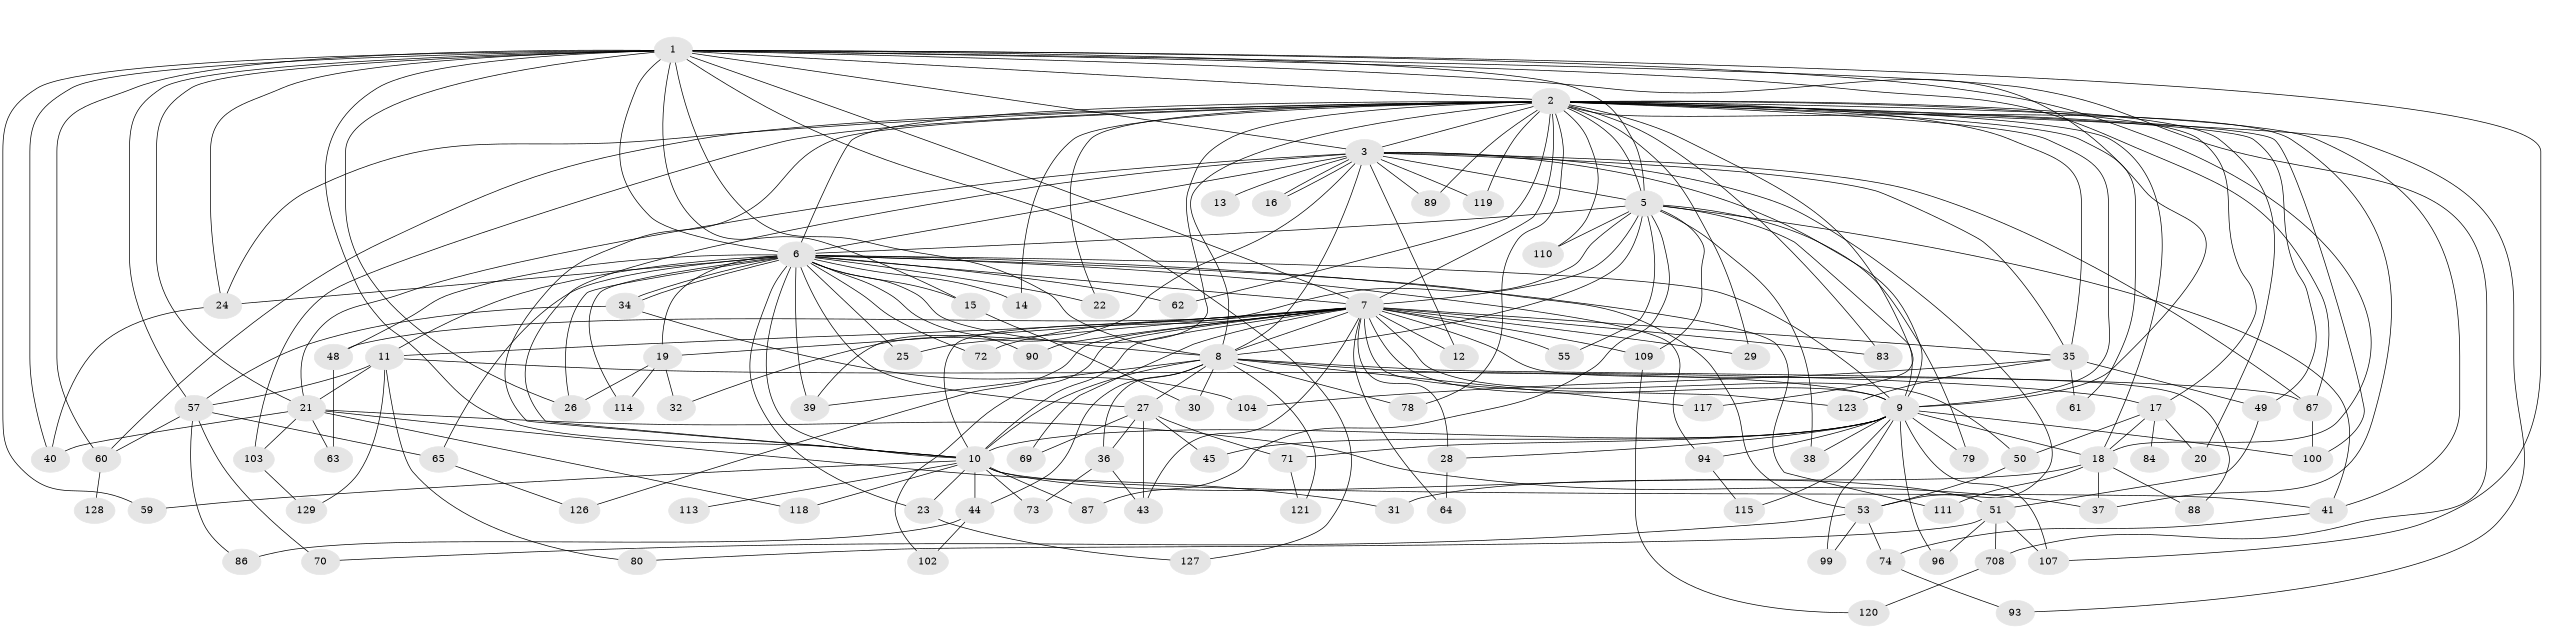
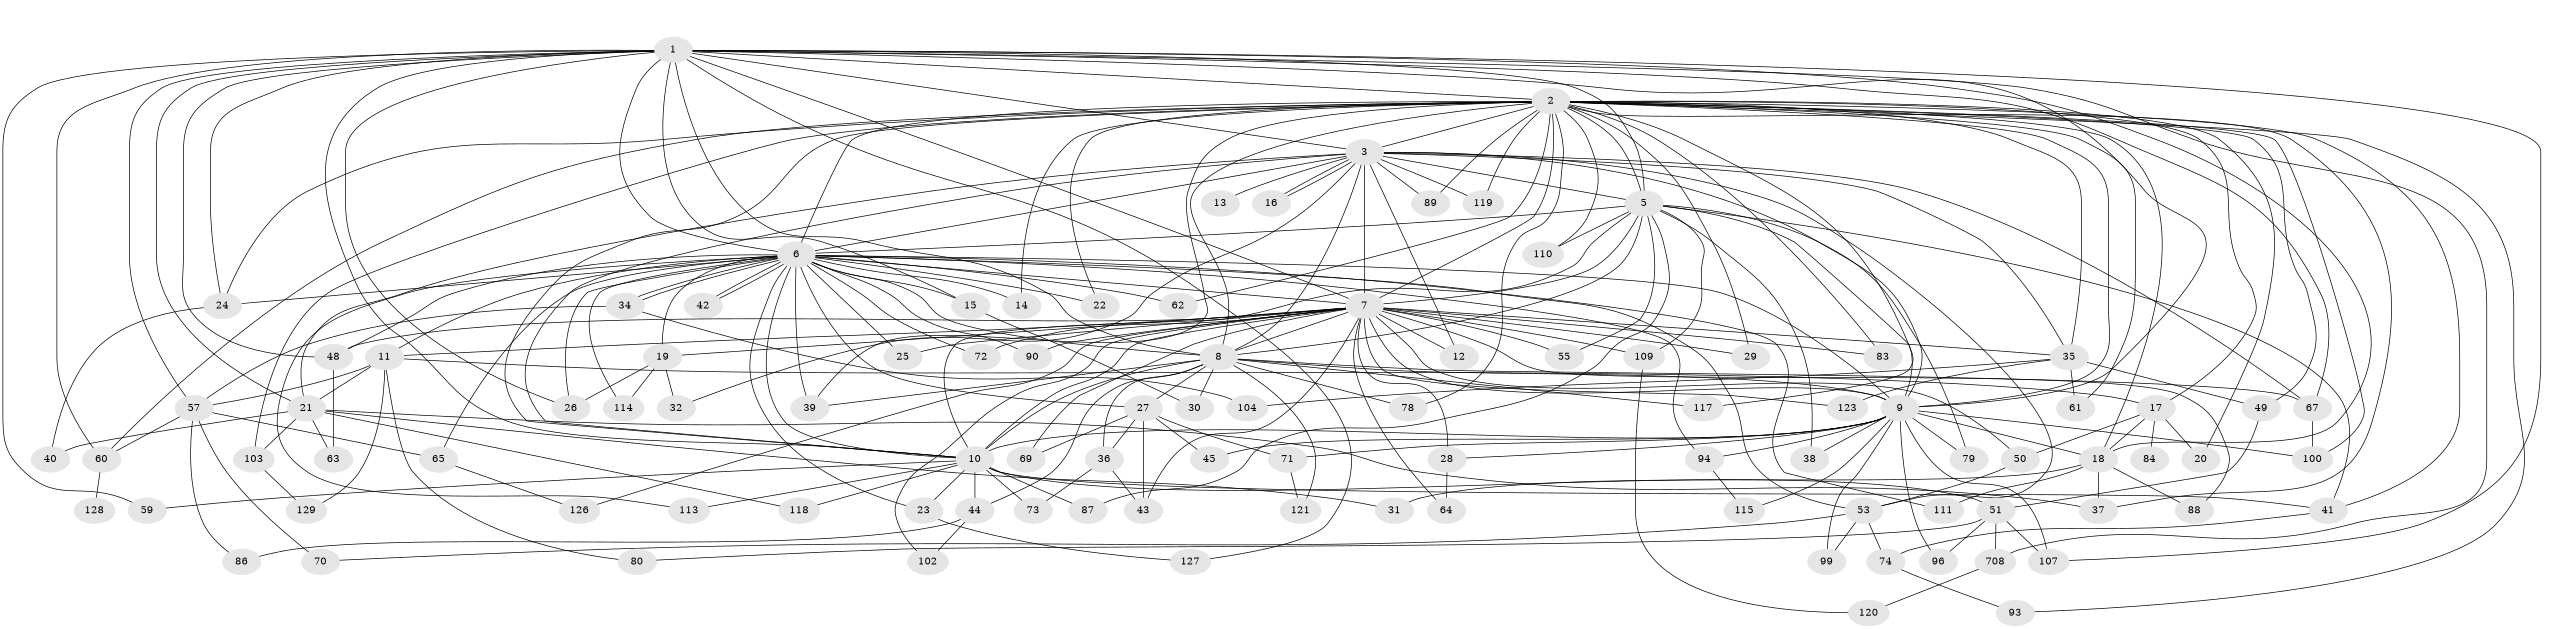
edge "1" -- "40": now "1" -- "48"
edge "3" -- "7": added
node "42": added
edge "6" -- "113": added
